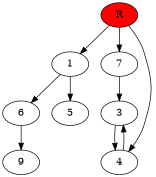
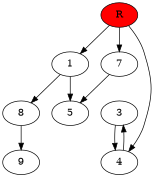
edge "7" -> "3": now "7" -> "5"
node "6": label "6" -> "8"
